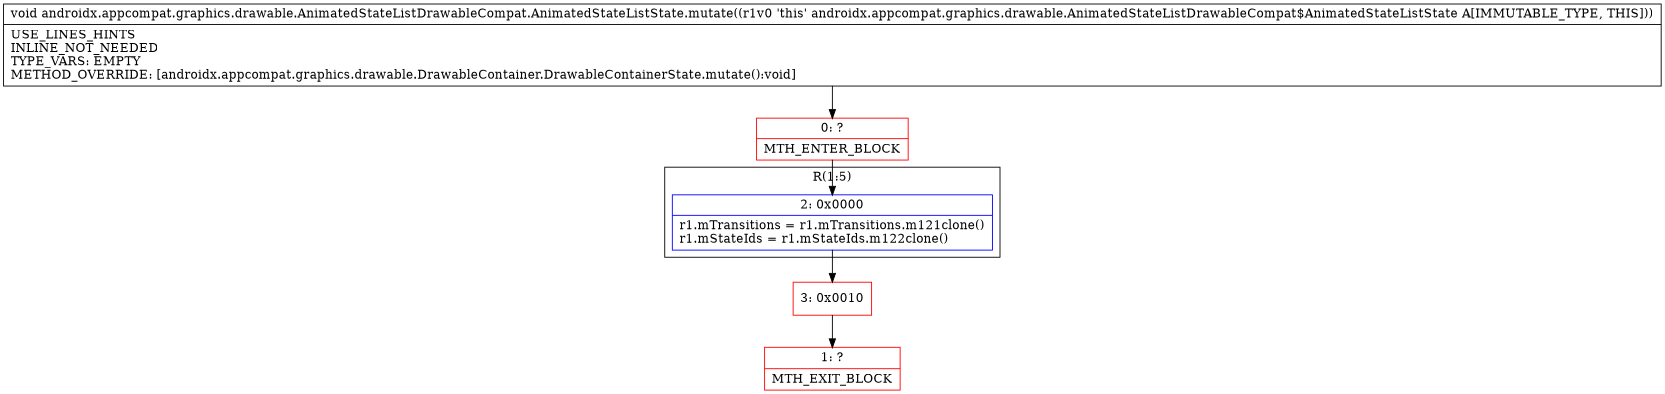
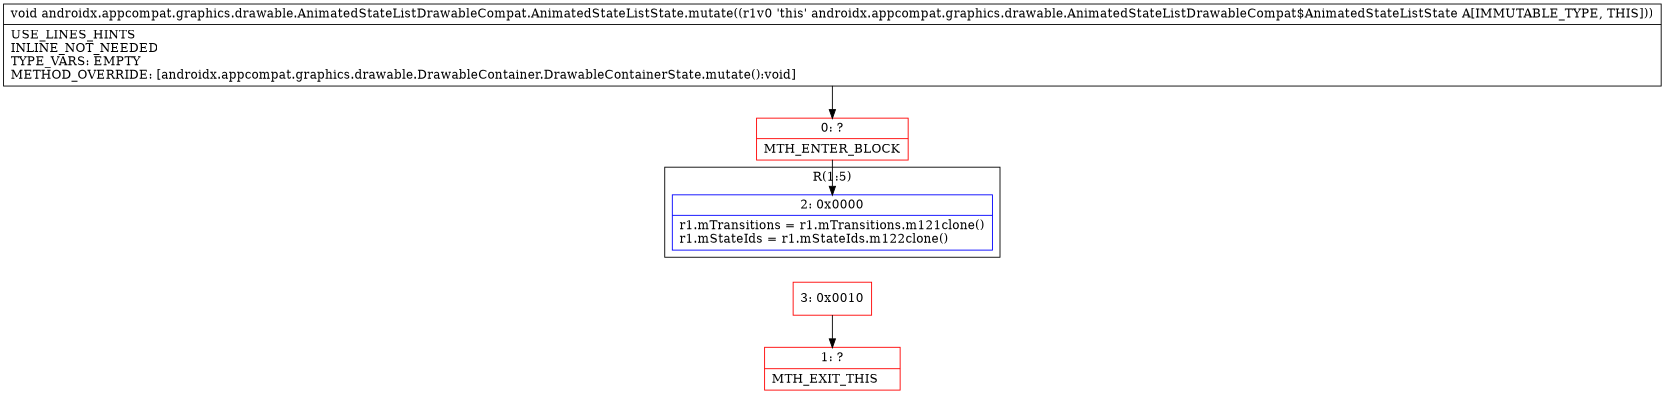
edge "2: 0x0000" -> "3: 0x0010": removed
node "1: ?": text "MTH_EXIT_BLOCK" -> "MTH_EXIT_THIS"
